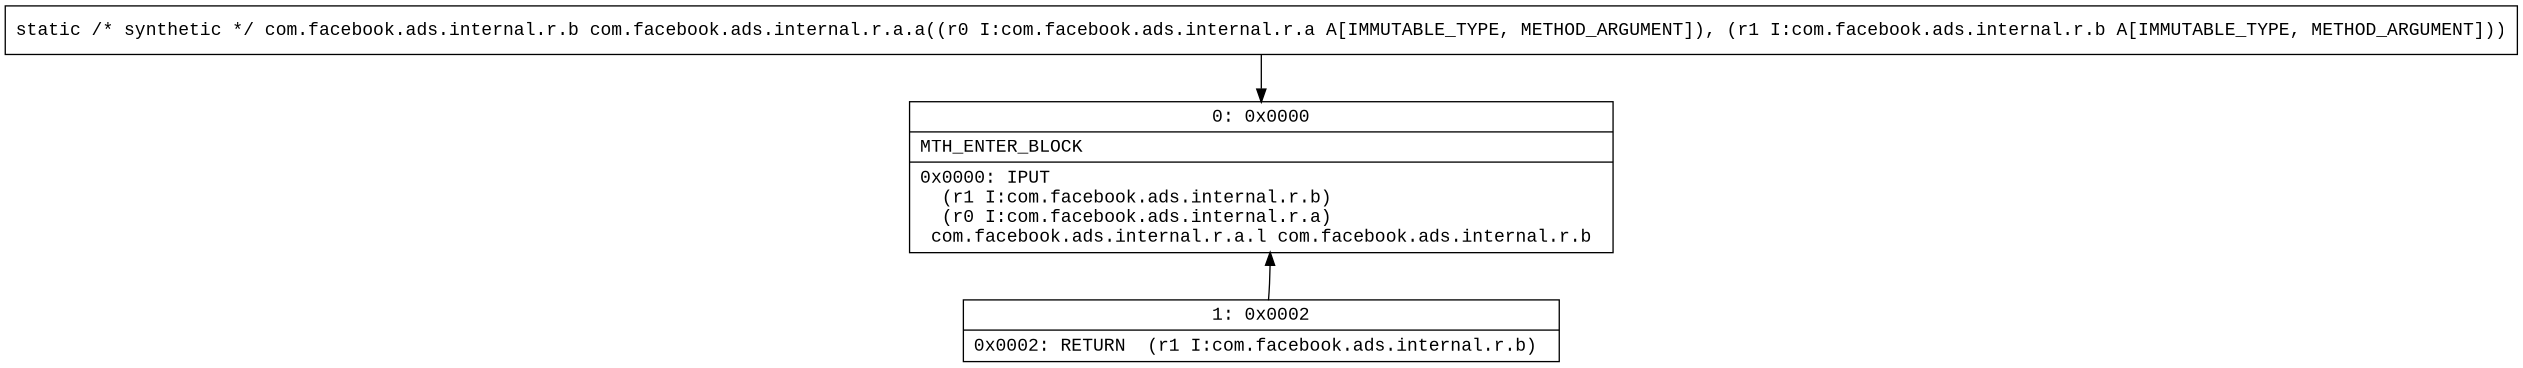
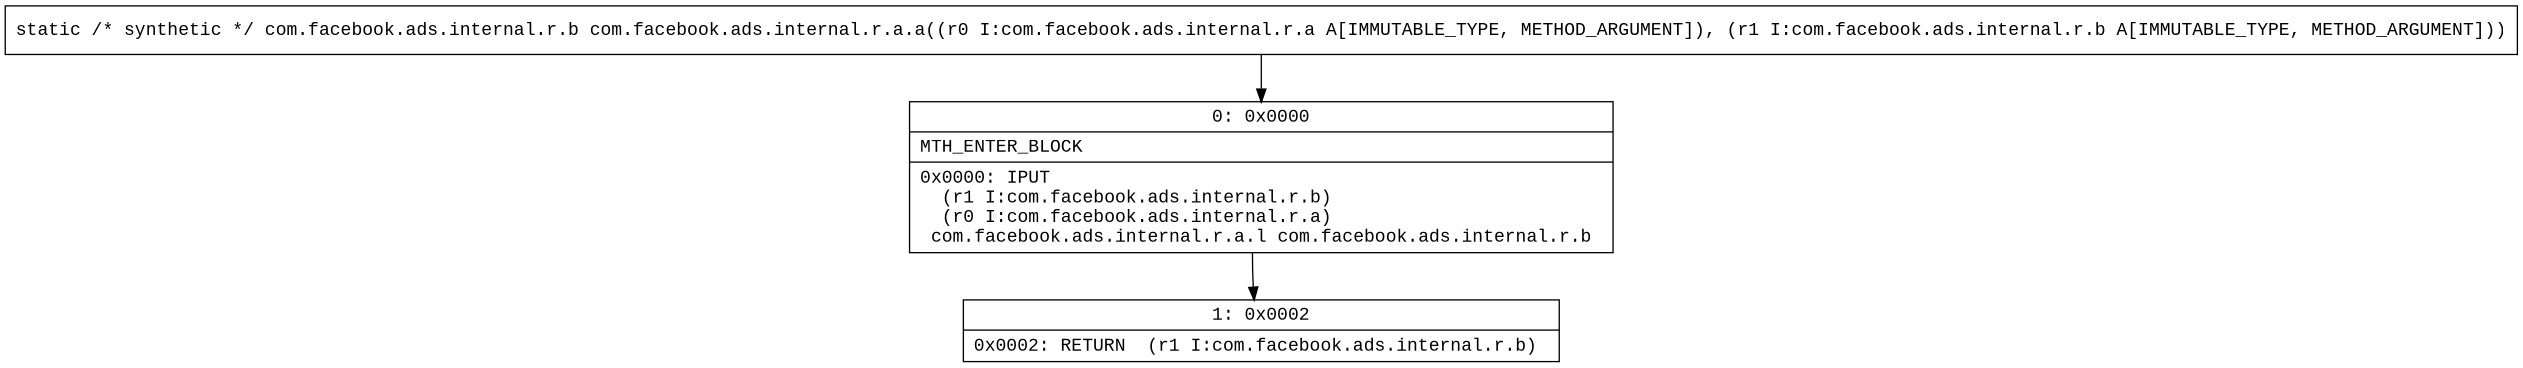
edge "1: 0x0002" -> "0: 0x0000": reversed
